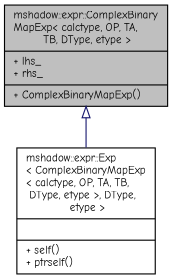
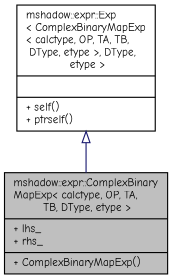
edge "mshadow::expr::Exp" -> "mshadow::expr::ComplexBinary": reversed
